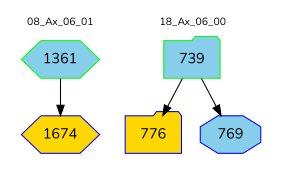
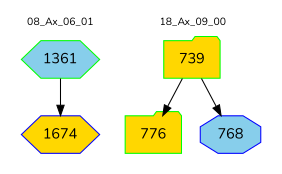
cluster "18_Ax_06_00": label "18_Ax_06_00" -> "18_Ax_09_00"
node "739": fillcolor skyblue -> gold
node "776": color blue -> green
node "769": label "769" -> "768"
